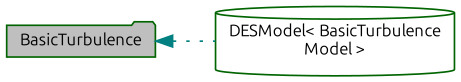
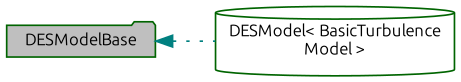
node "BasicTurbulence": label "BasicTurbulence" -> "DESModelBase"
